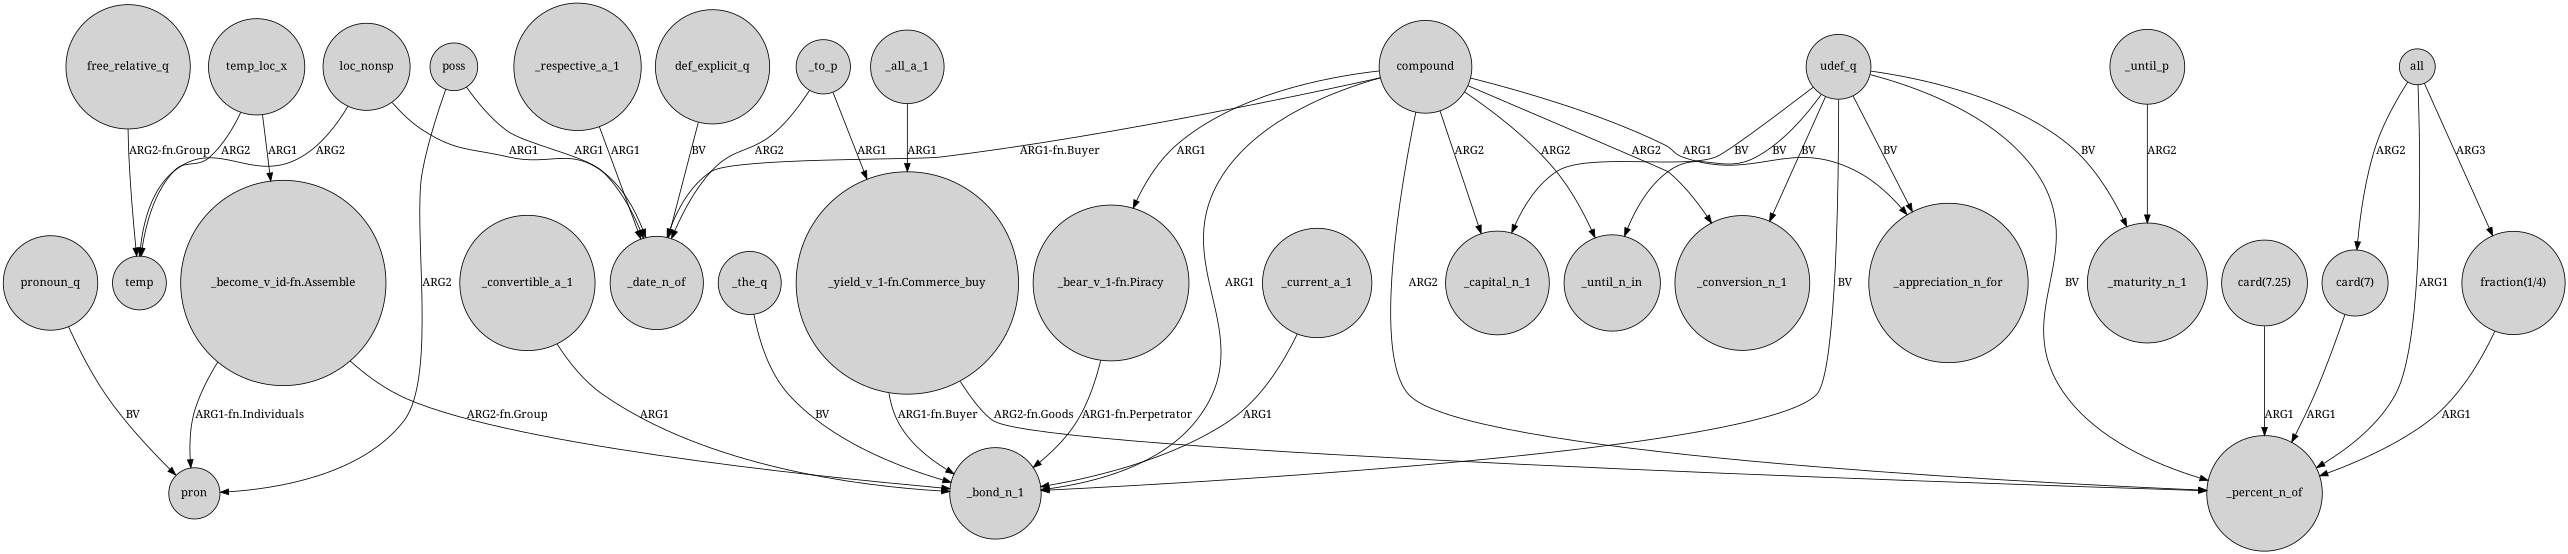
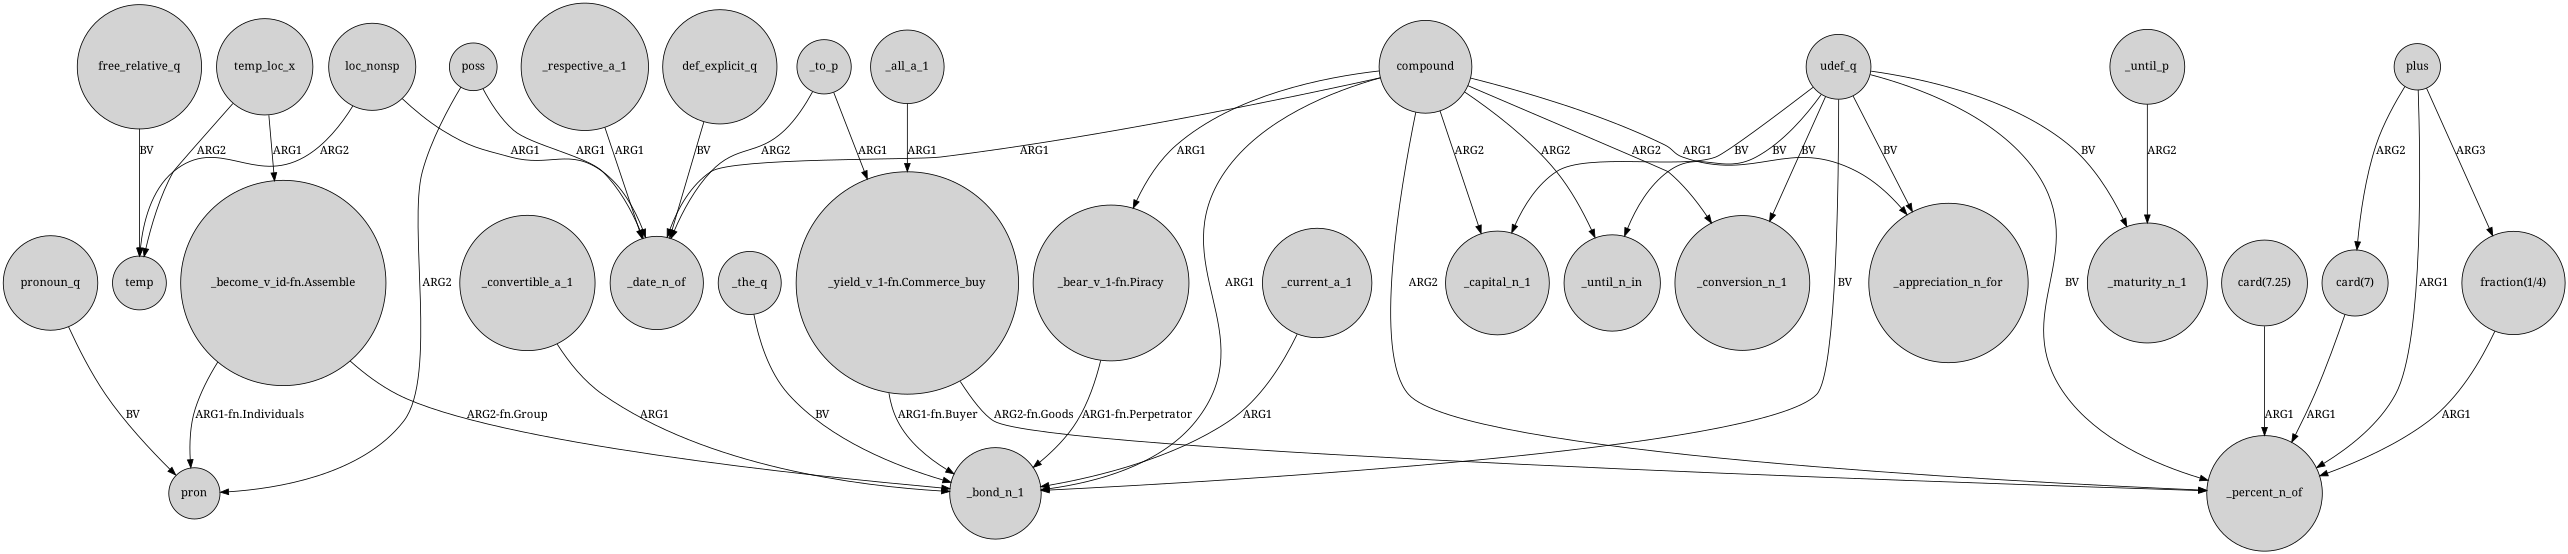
node "all": label "all" -> "plus"
edge "free_relative_q" -> "temp": label "ARG2-fn.Group" -> "BV"
edge "compound" -> "_date_n_of": label "ARG1-fn.Buyer" -> "ARG1"
